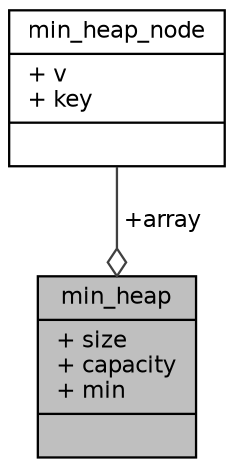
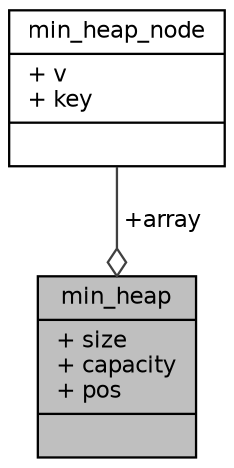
node "min_heap": text "+ min" -> "+ pos"
